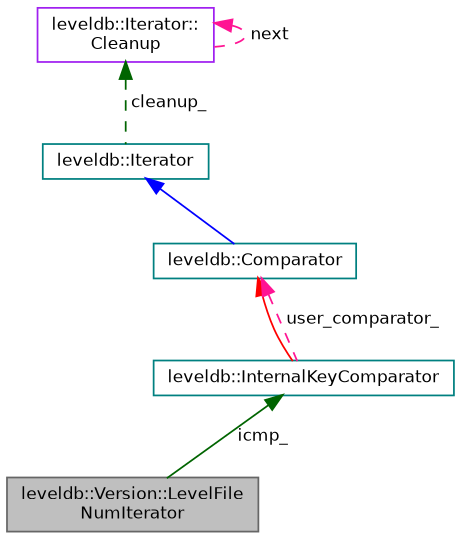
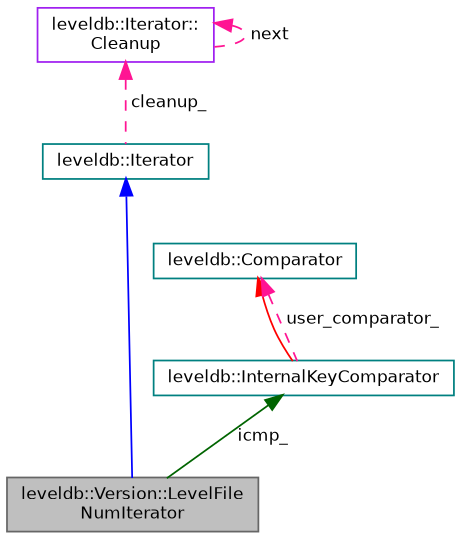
edge "leveldb::Iterator" -> "leveldb::Iterator:: Cleanup": color darkgreen -> deeppink
edge "leveldb::Comparator" -> "leveldb::Iterator": now "leveldb::Version::LevelFile NumIterator" -> "leveldb::Iterator"
